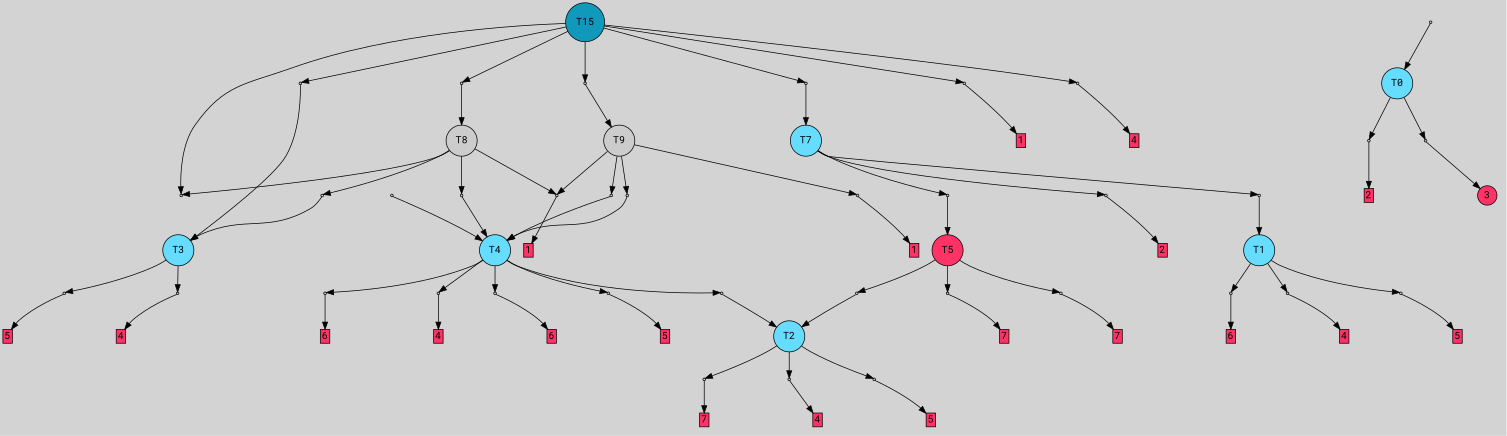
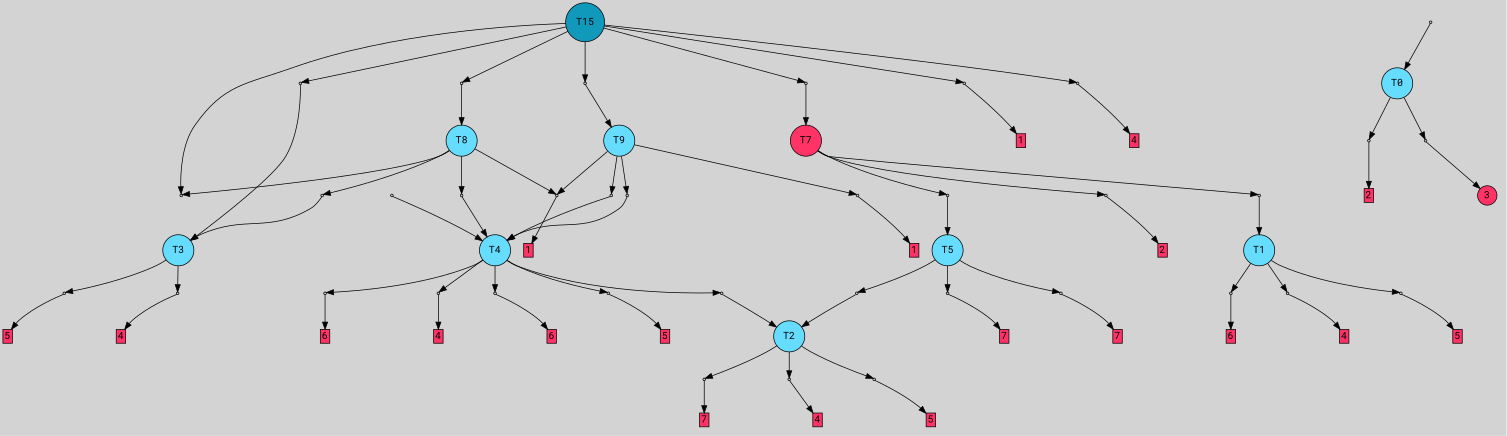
node "T8": fillcolor #cccccc -> #66ddff
node "T9": fillcolor #cccccc -> #66ddff
node "T7": fillcolor #66ddff -> #ff3366
node "T5": fillcolor #ff3366 -> #66ddff
